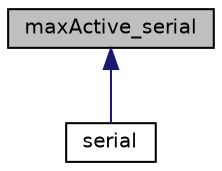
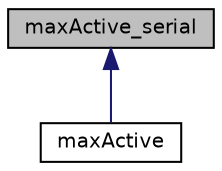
node "serial": label "serial" -> "maxActive"
